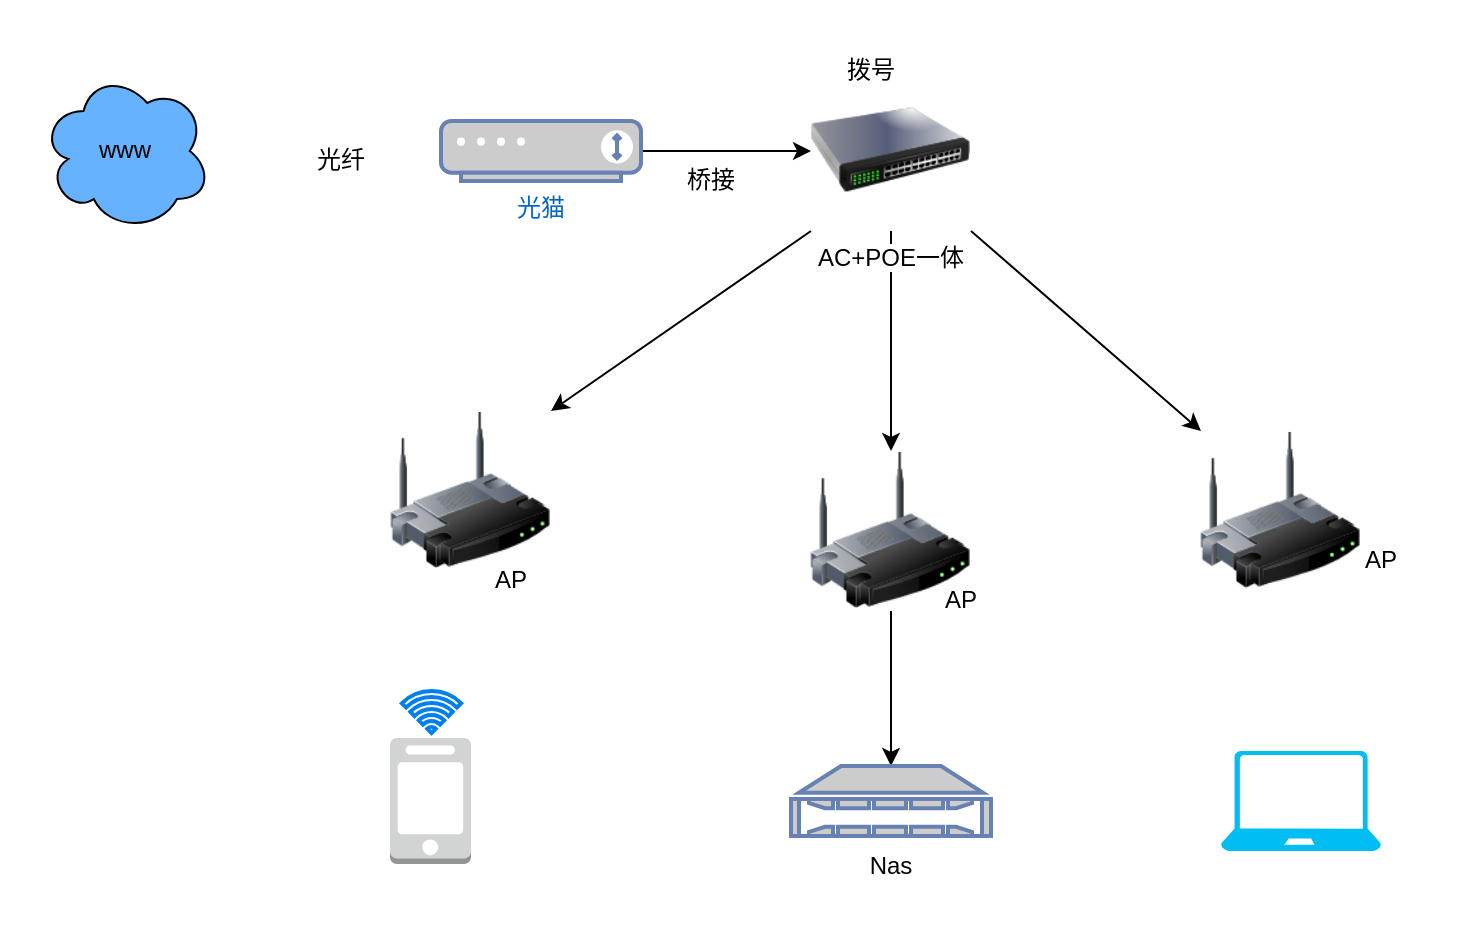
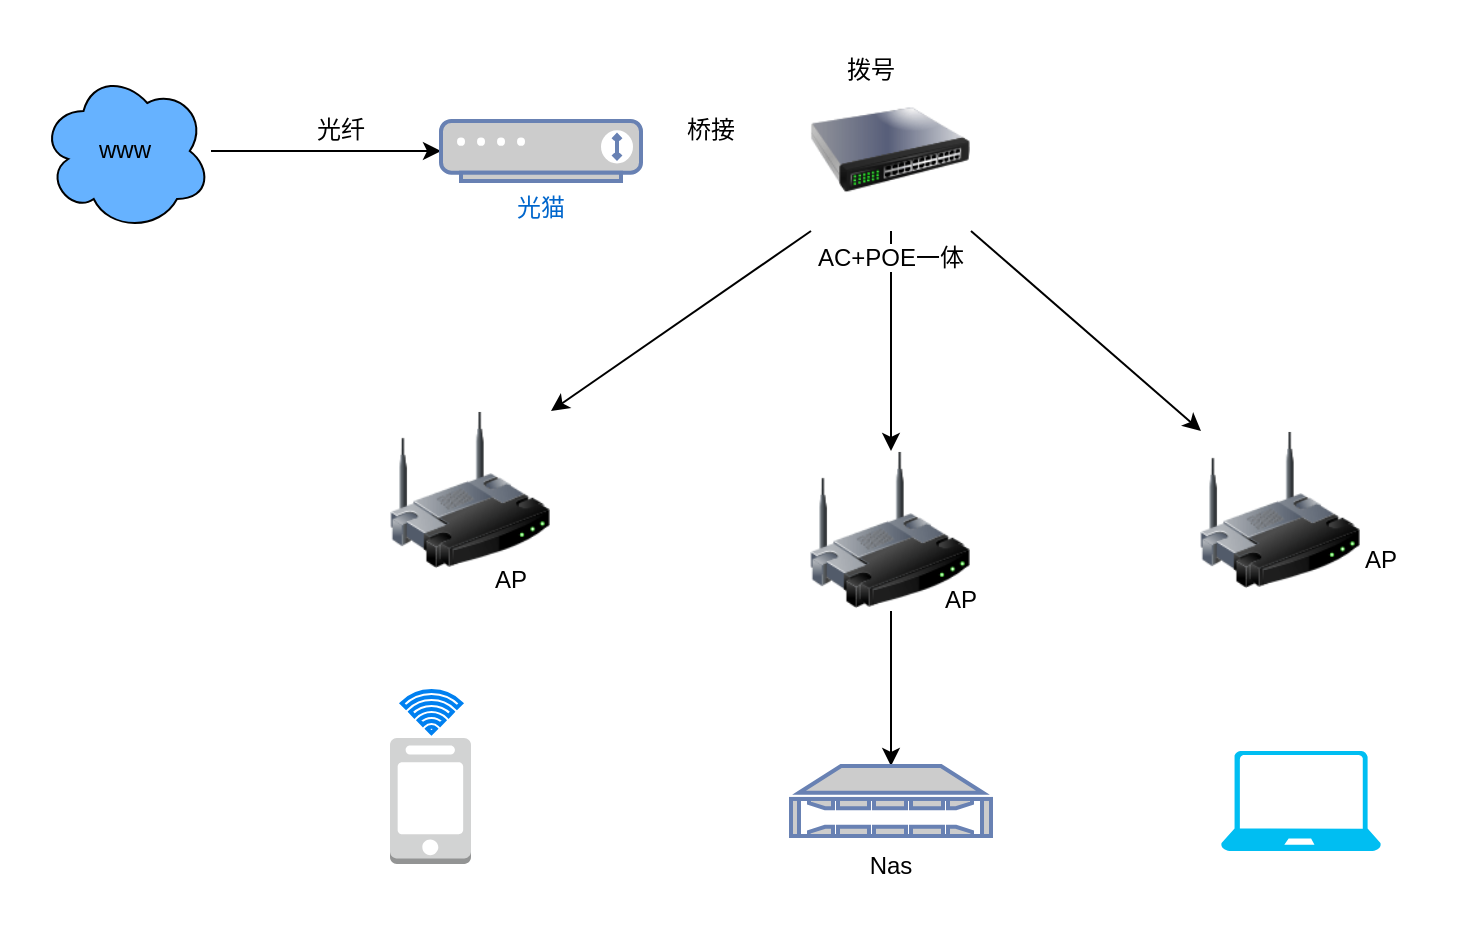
edge "www" -> "光猫": added
edge "光猫" -> "AC+POE一体": removed
node "光纤": moved (341, 161) -> (341, 131)
node "桥接": moved (711, 181) -> (711, 131)
